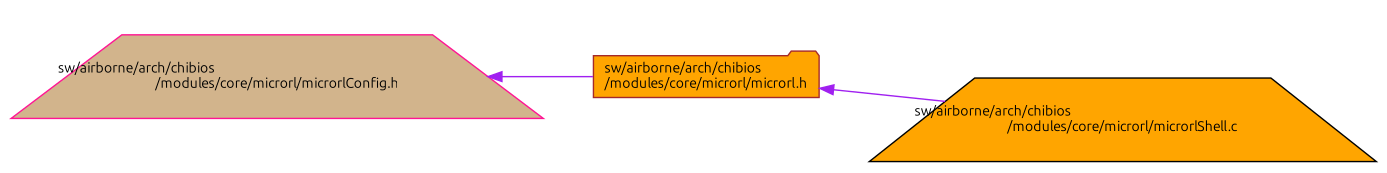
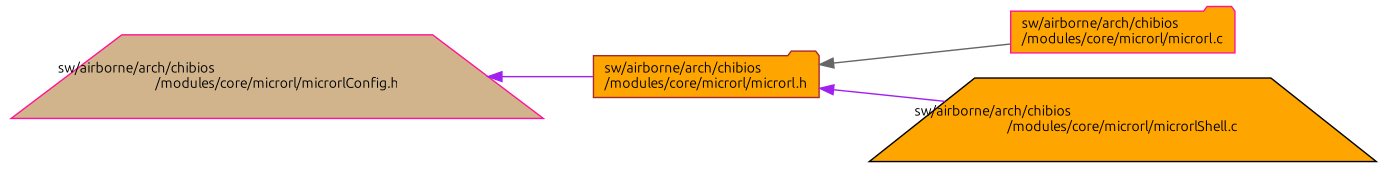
node "sw/airborne/arch/chibios /modules/core/microrl/microrl.c": added
